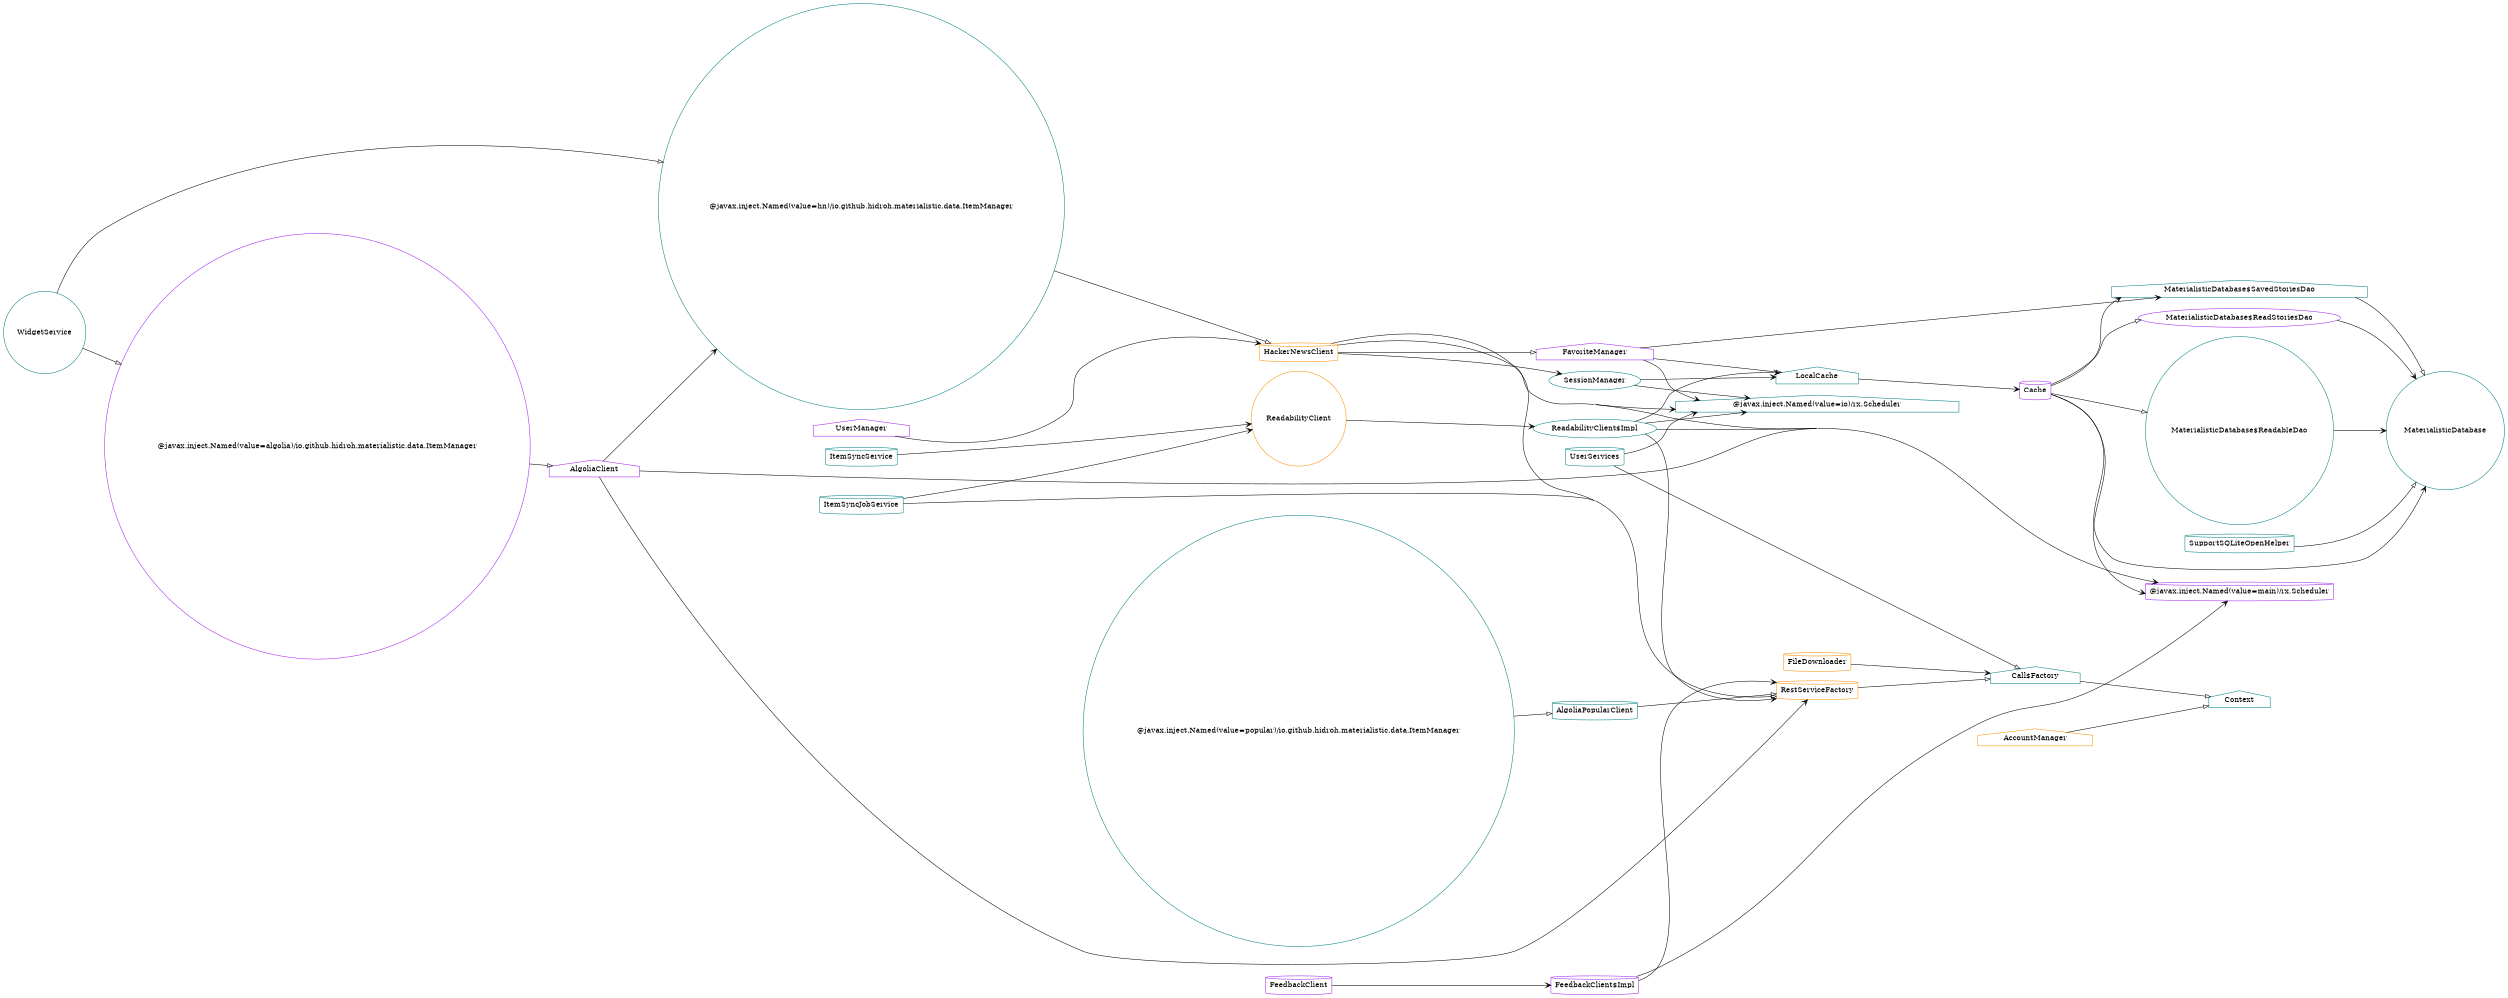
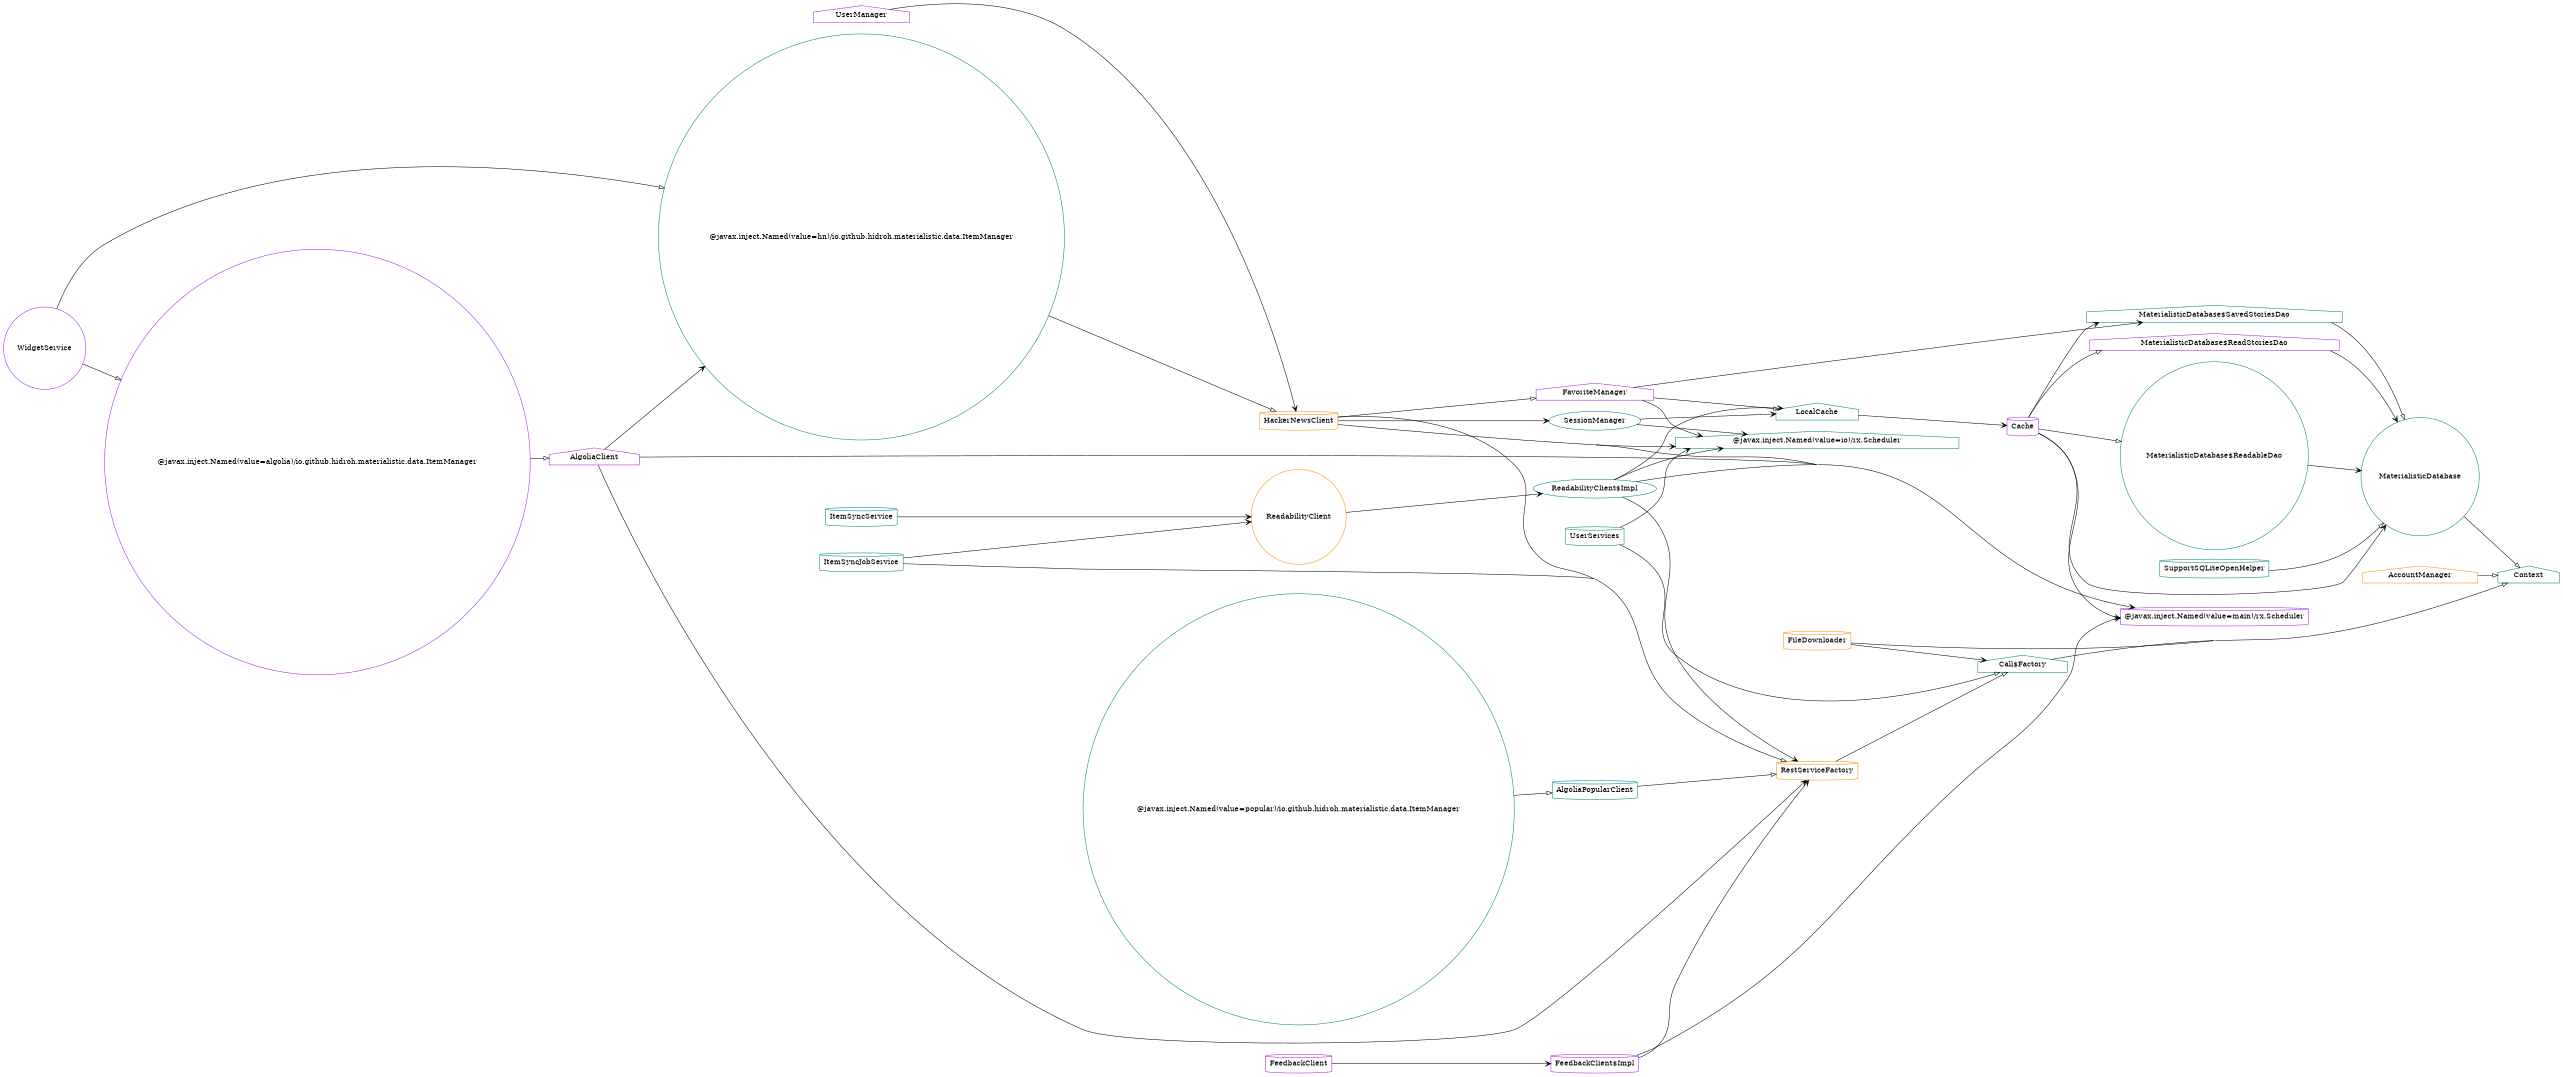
node "MaterialisticDatabase$ReadStoriesDao": shape ellipse -> house
node "WidgetService": color teal -> purple
edge "MaterialisticDatabase" -> "Context": added
edge "FileDownloader" -> "Context": added
